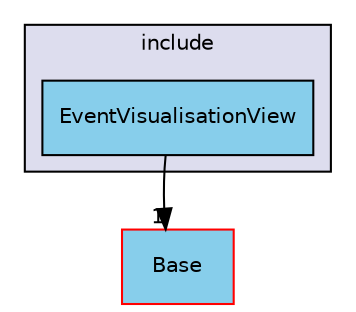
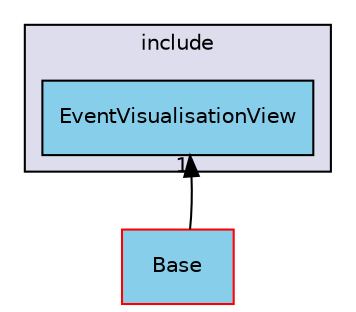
edge "EventVisualisationView" -> "Base": reversed
